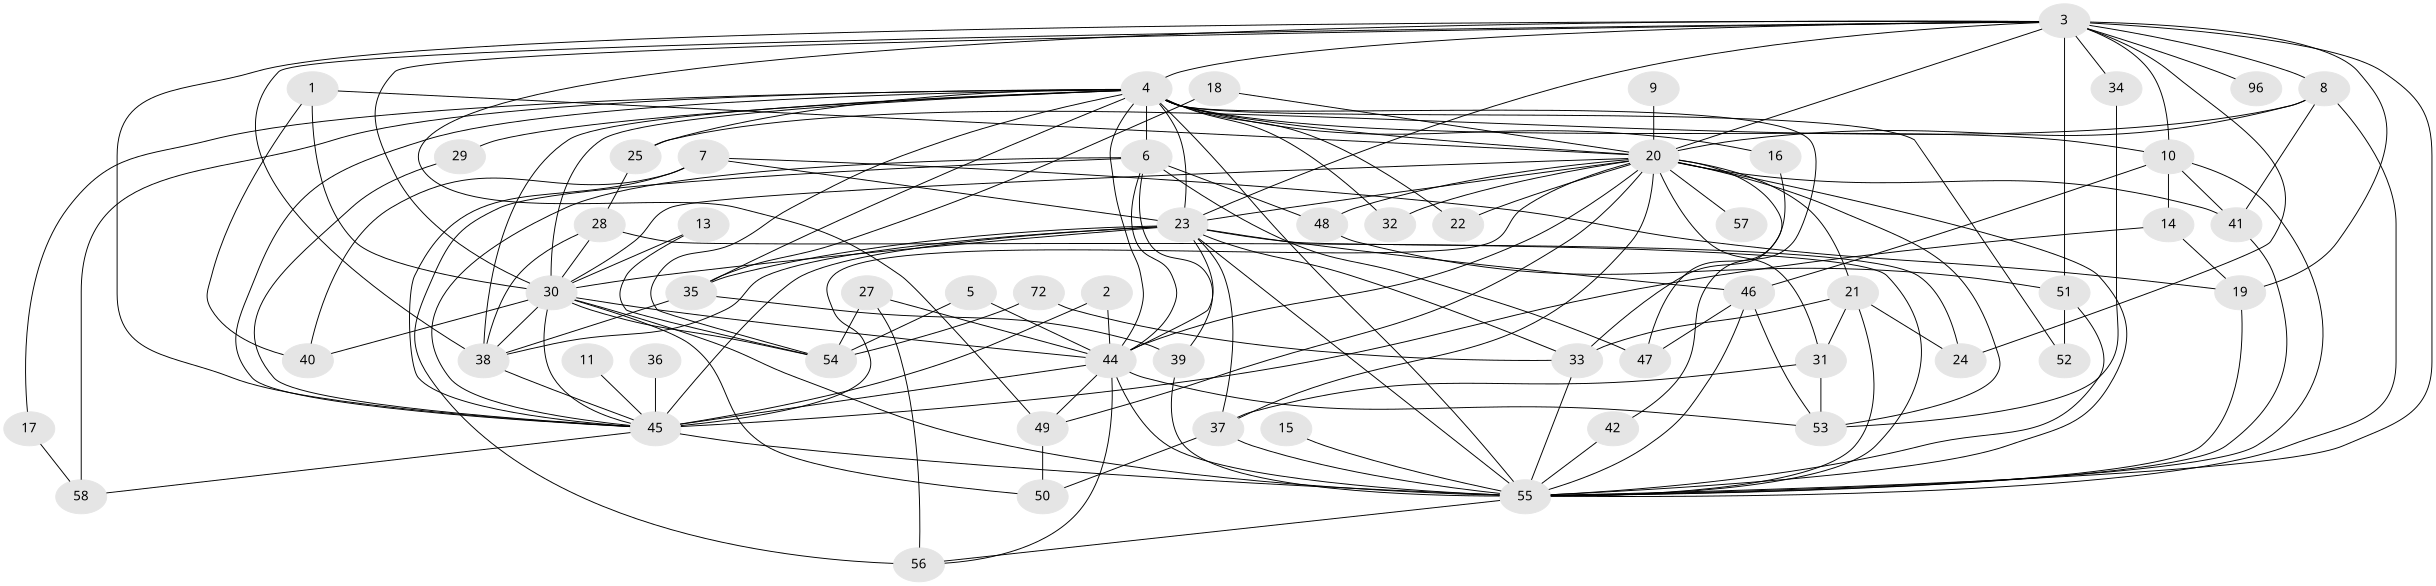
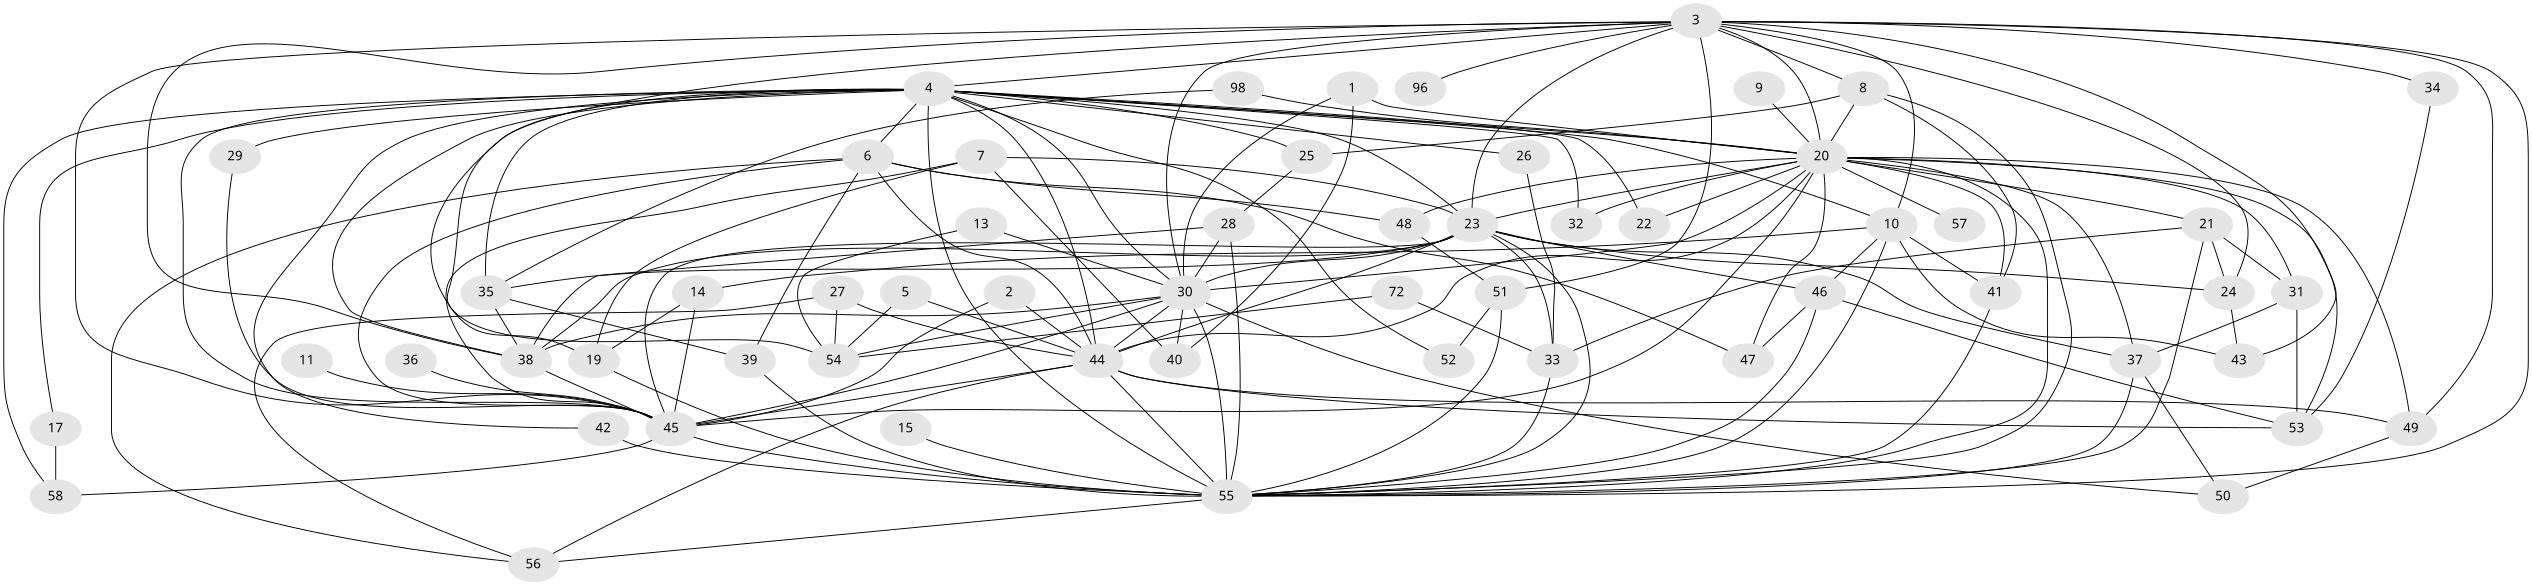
node "18": label "18" -> "98"
node "16": label "16" -> "26"
node "43": added
